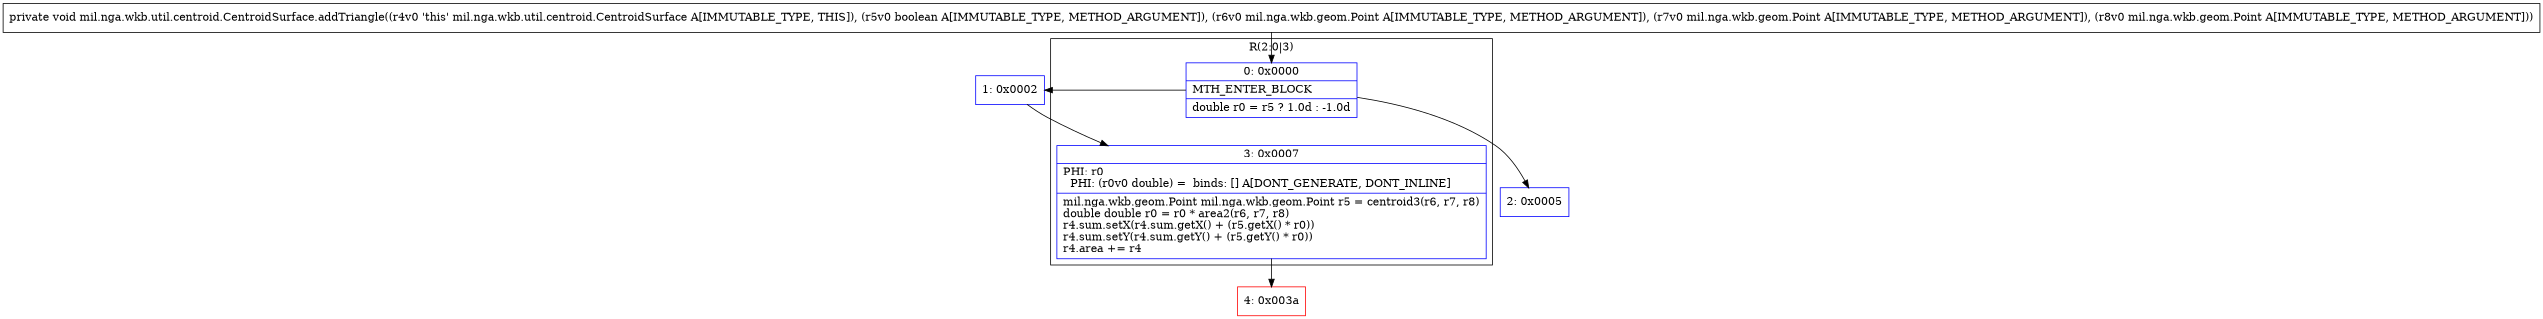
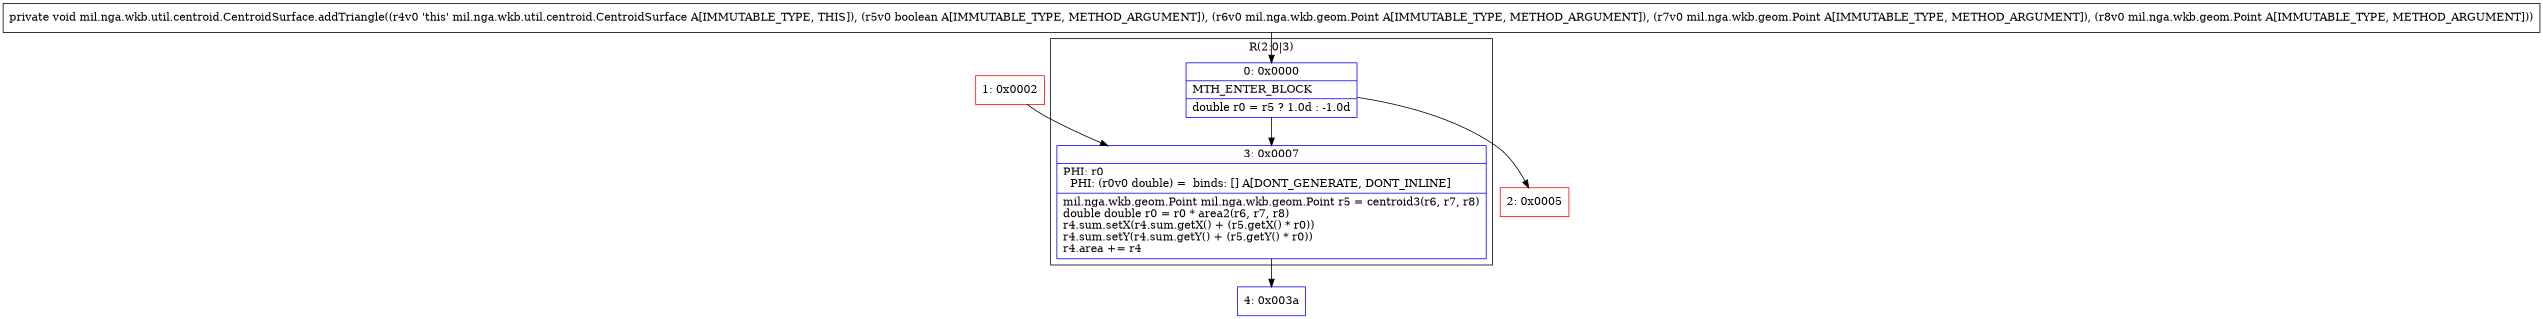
node "1: 0x0002": color blue -> red
edge "0: 0x0000" -> "1: 0x0002": now "0: 0x0000" -> "3: 0x0007"
node "2: 0x0005": color blue -> red
node "4: 0x003a": color red -> blue
